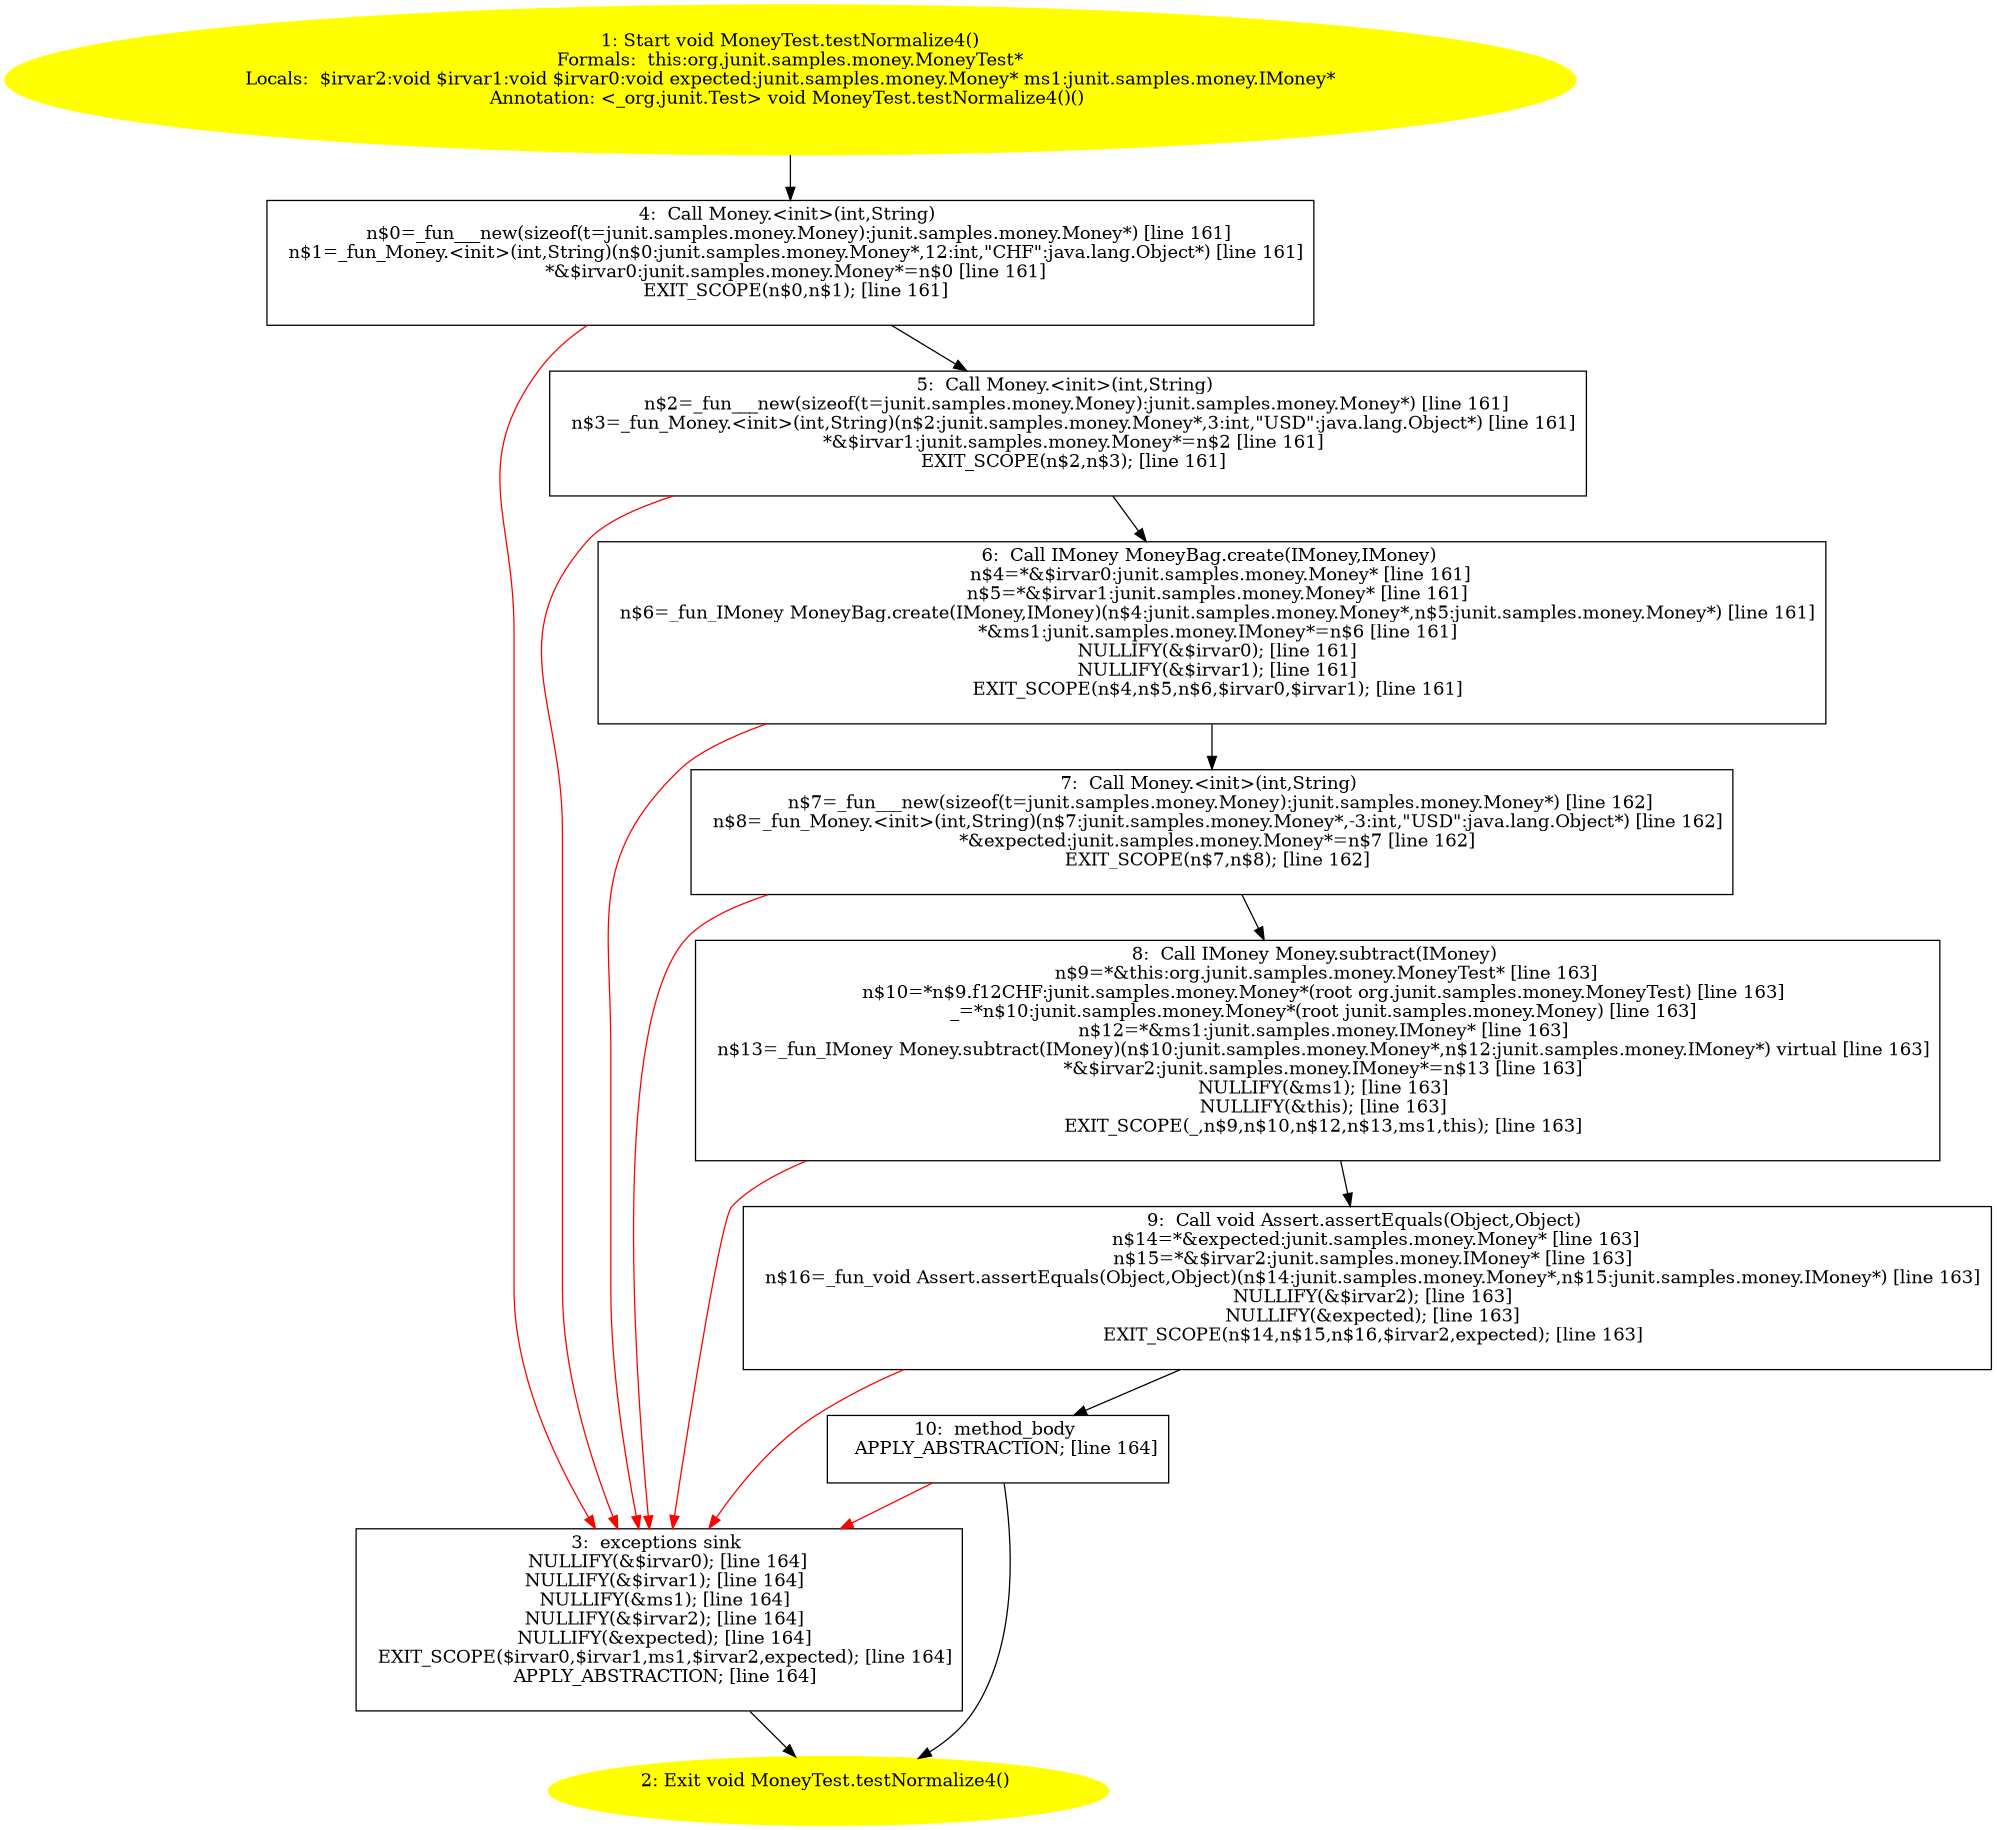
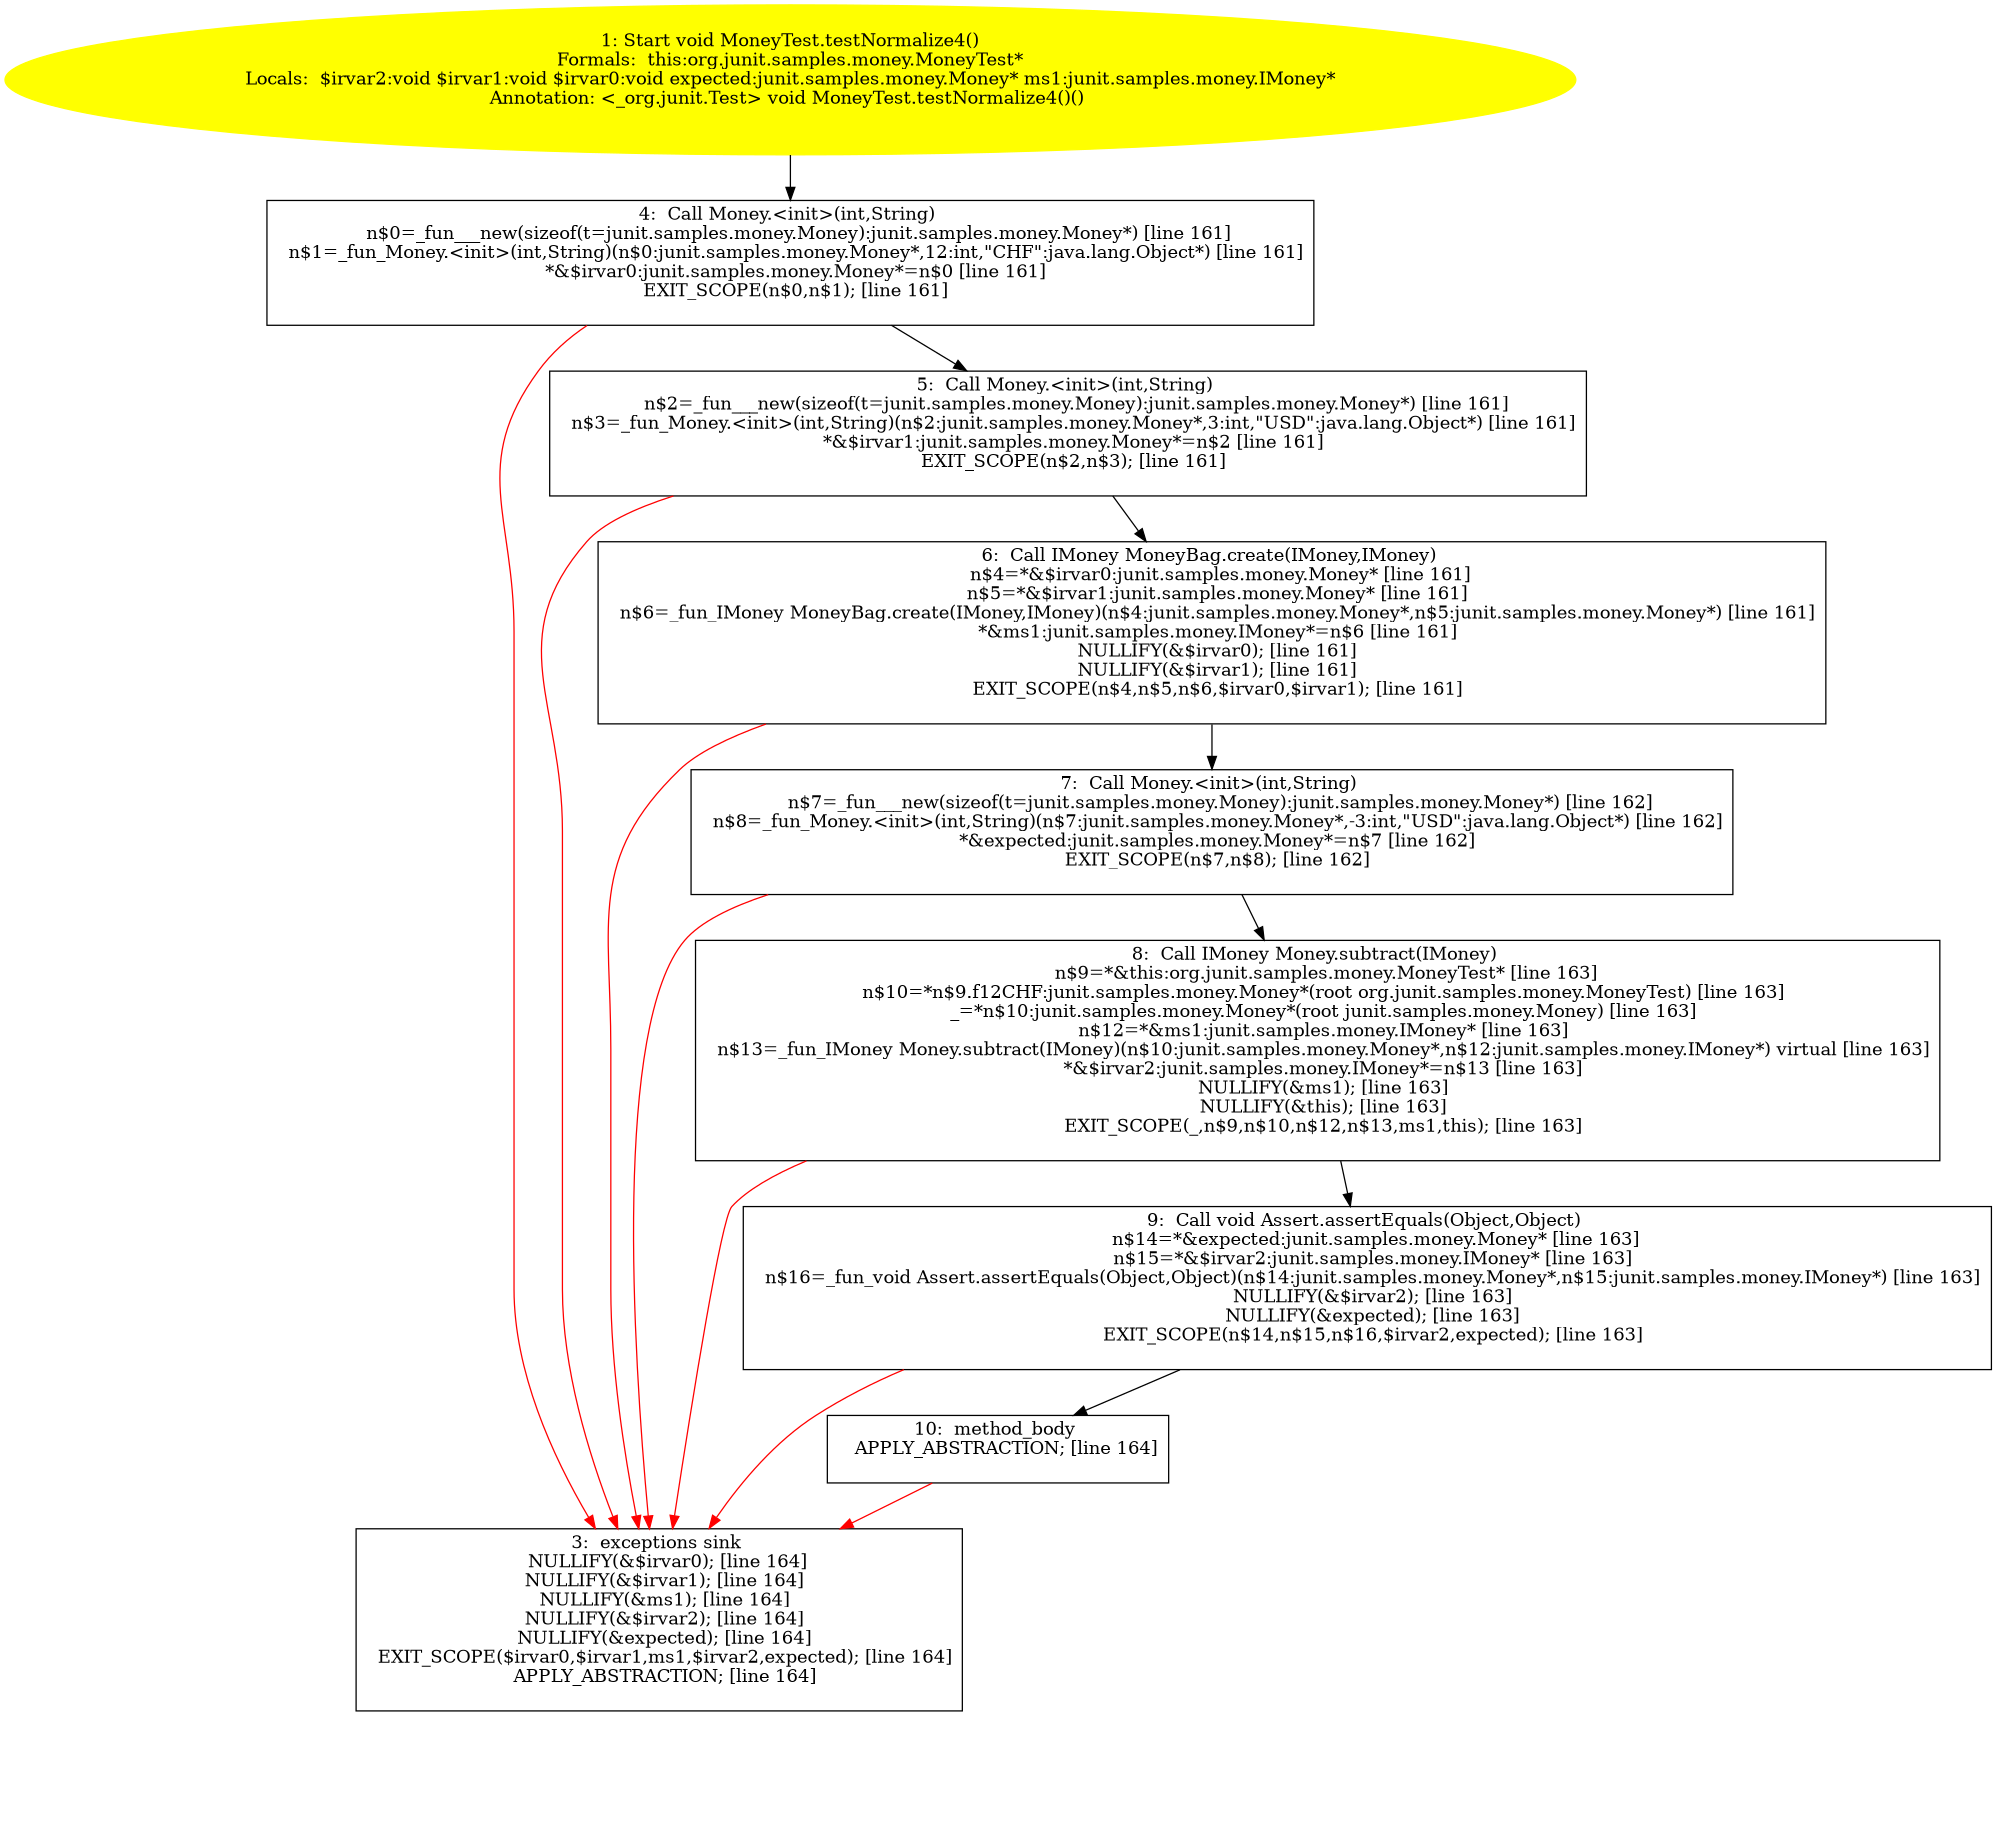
node "2: Exit void MoneyTest.testNormalize4()": removed
